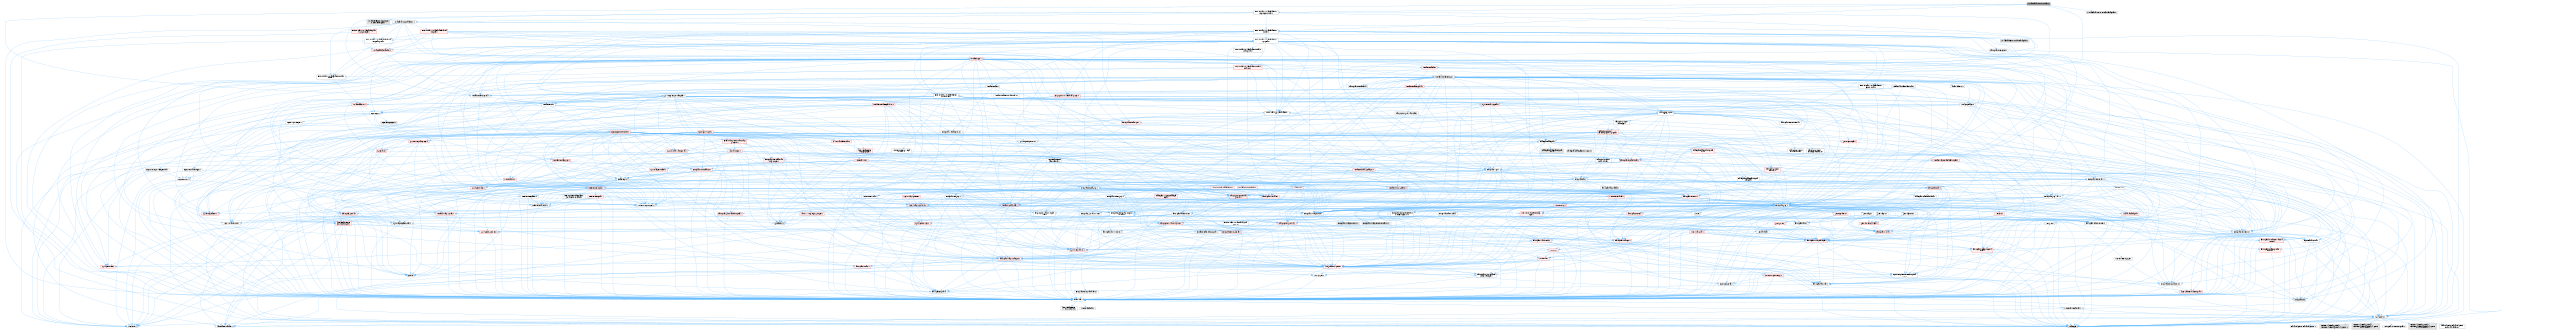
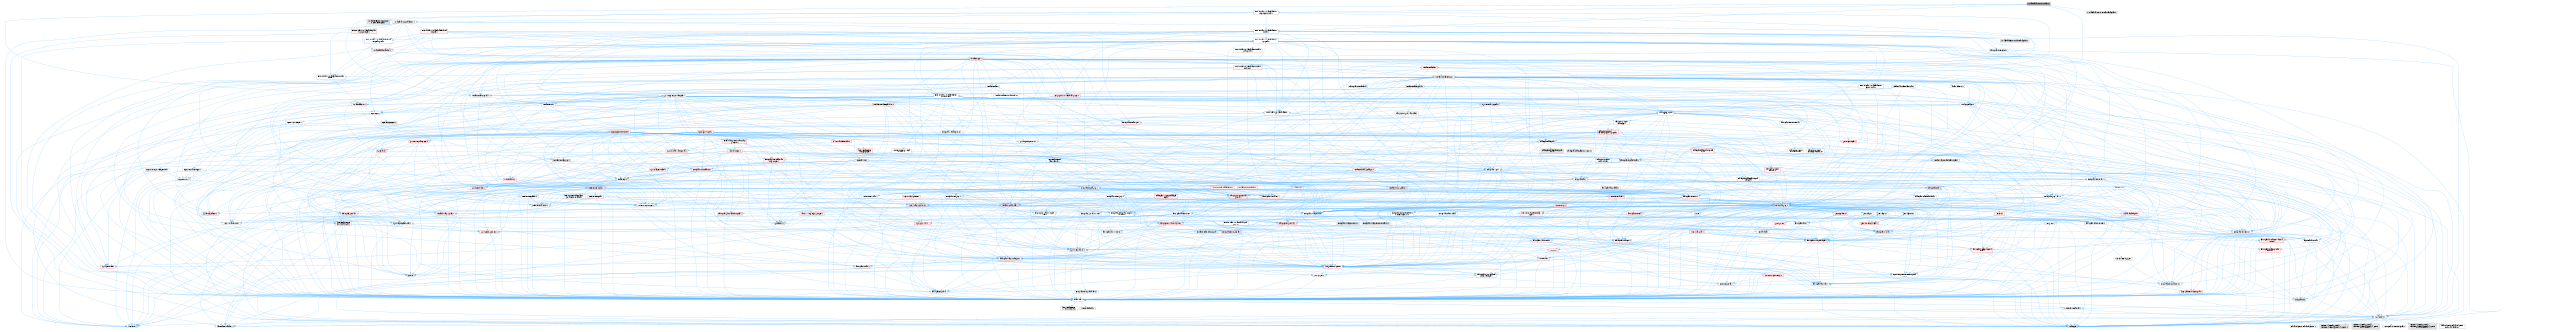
node "HAL/PlatformMath.h": label "HAL/PlatformMath.h" -> "HAL/ArrayView.h"
